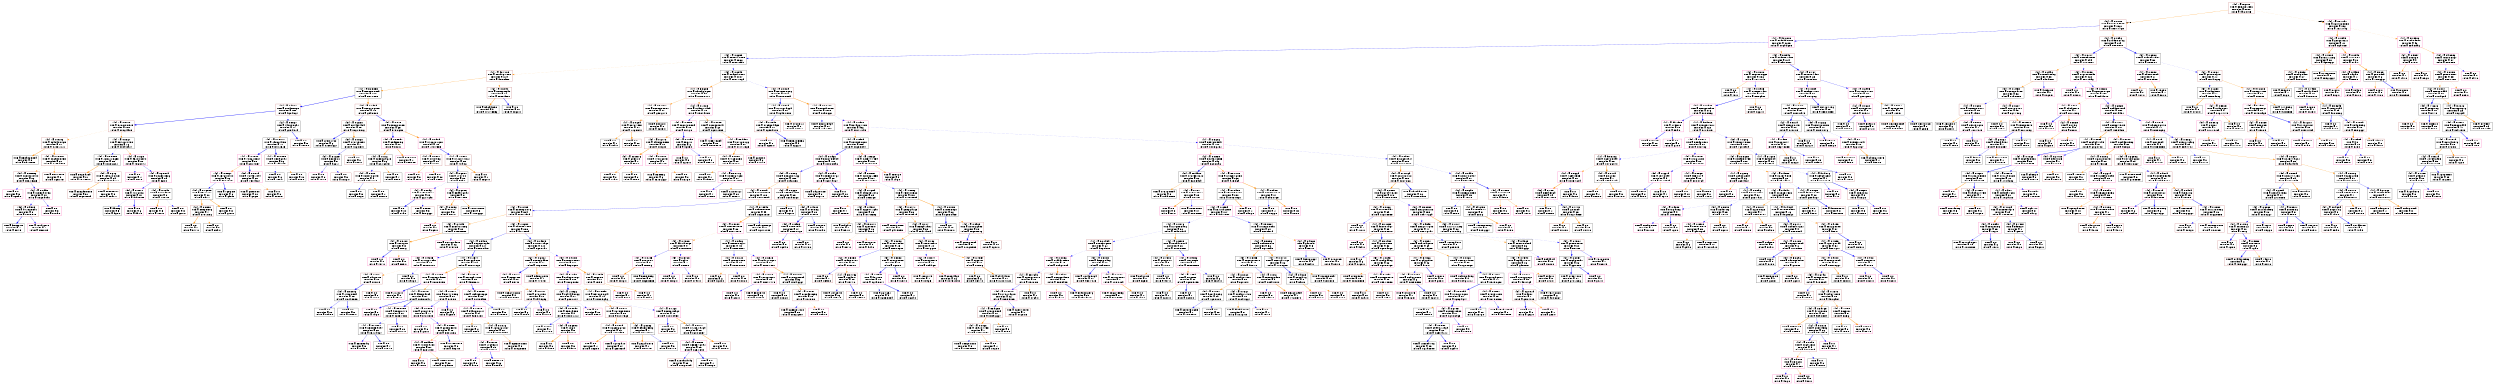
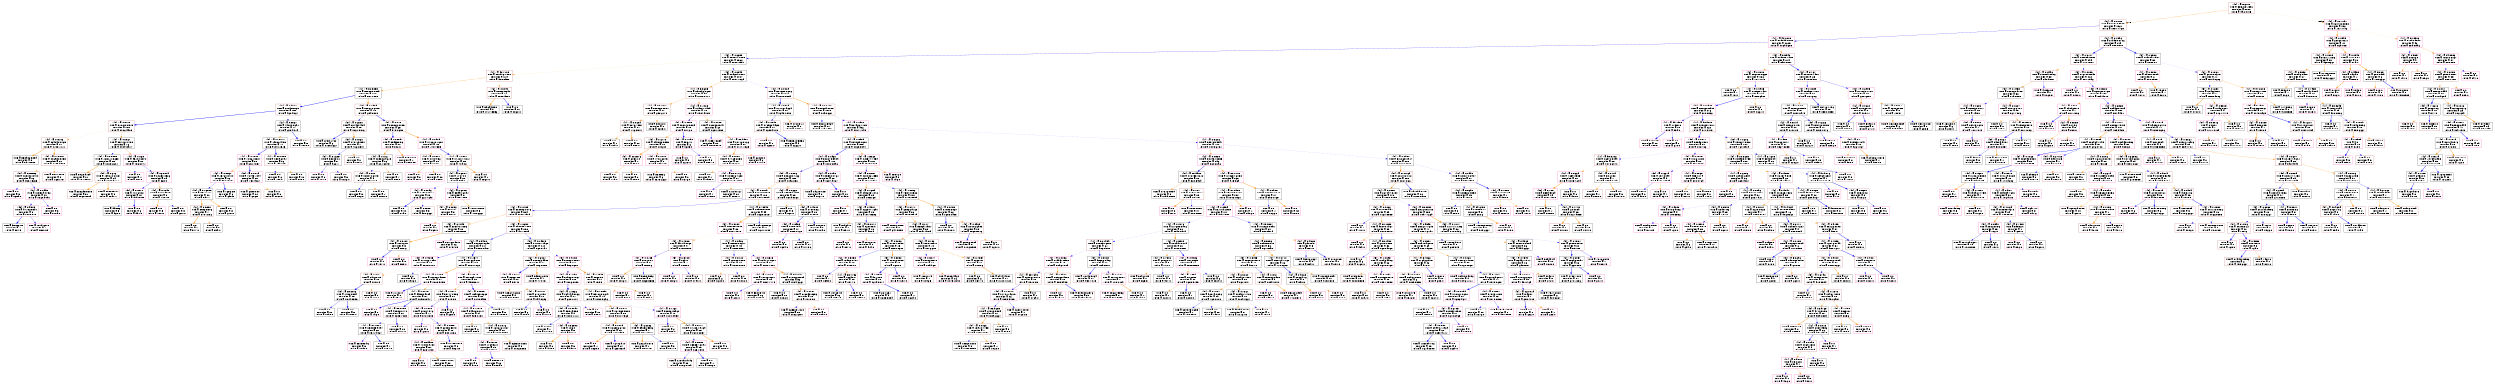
edge "X[3] <= 0.8304 mse = 160560.25 samples = 8 value = 401.5" -> "mse = 134155.1389 samples = 6 value = 315.8333": style bold -> solid
